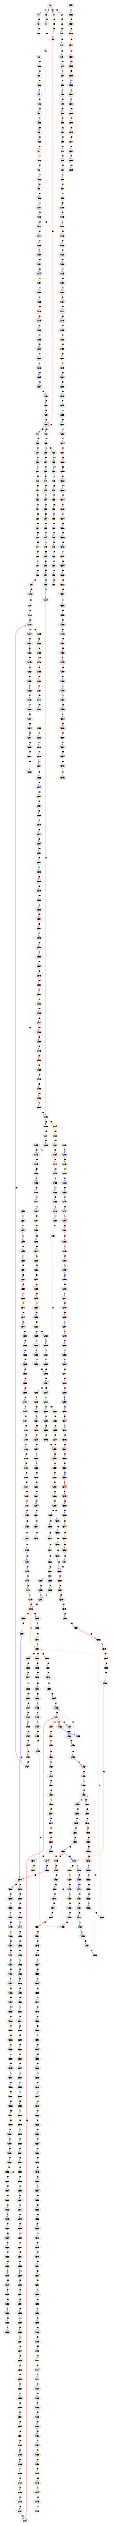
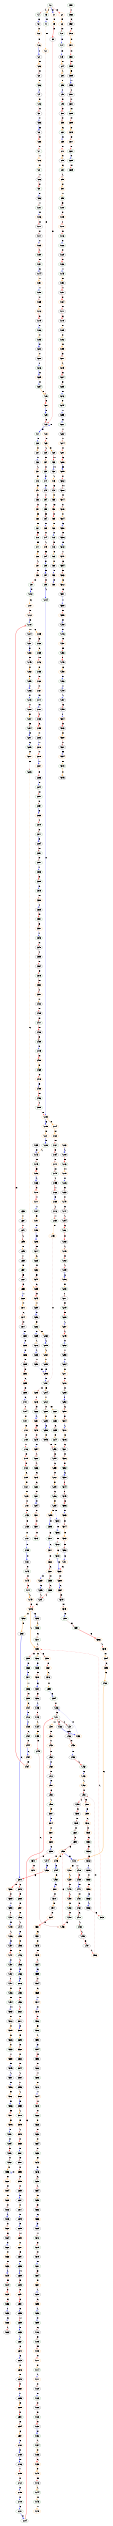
node "S16": added
edge "S13" -> "S18": removed, label "K"
node "S188": added
edge "S323" -> "S329": now "S327" -> "S329"
